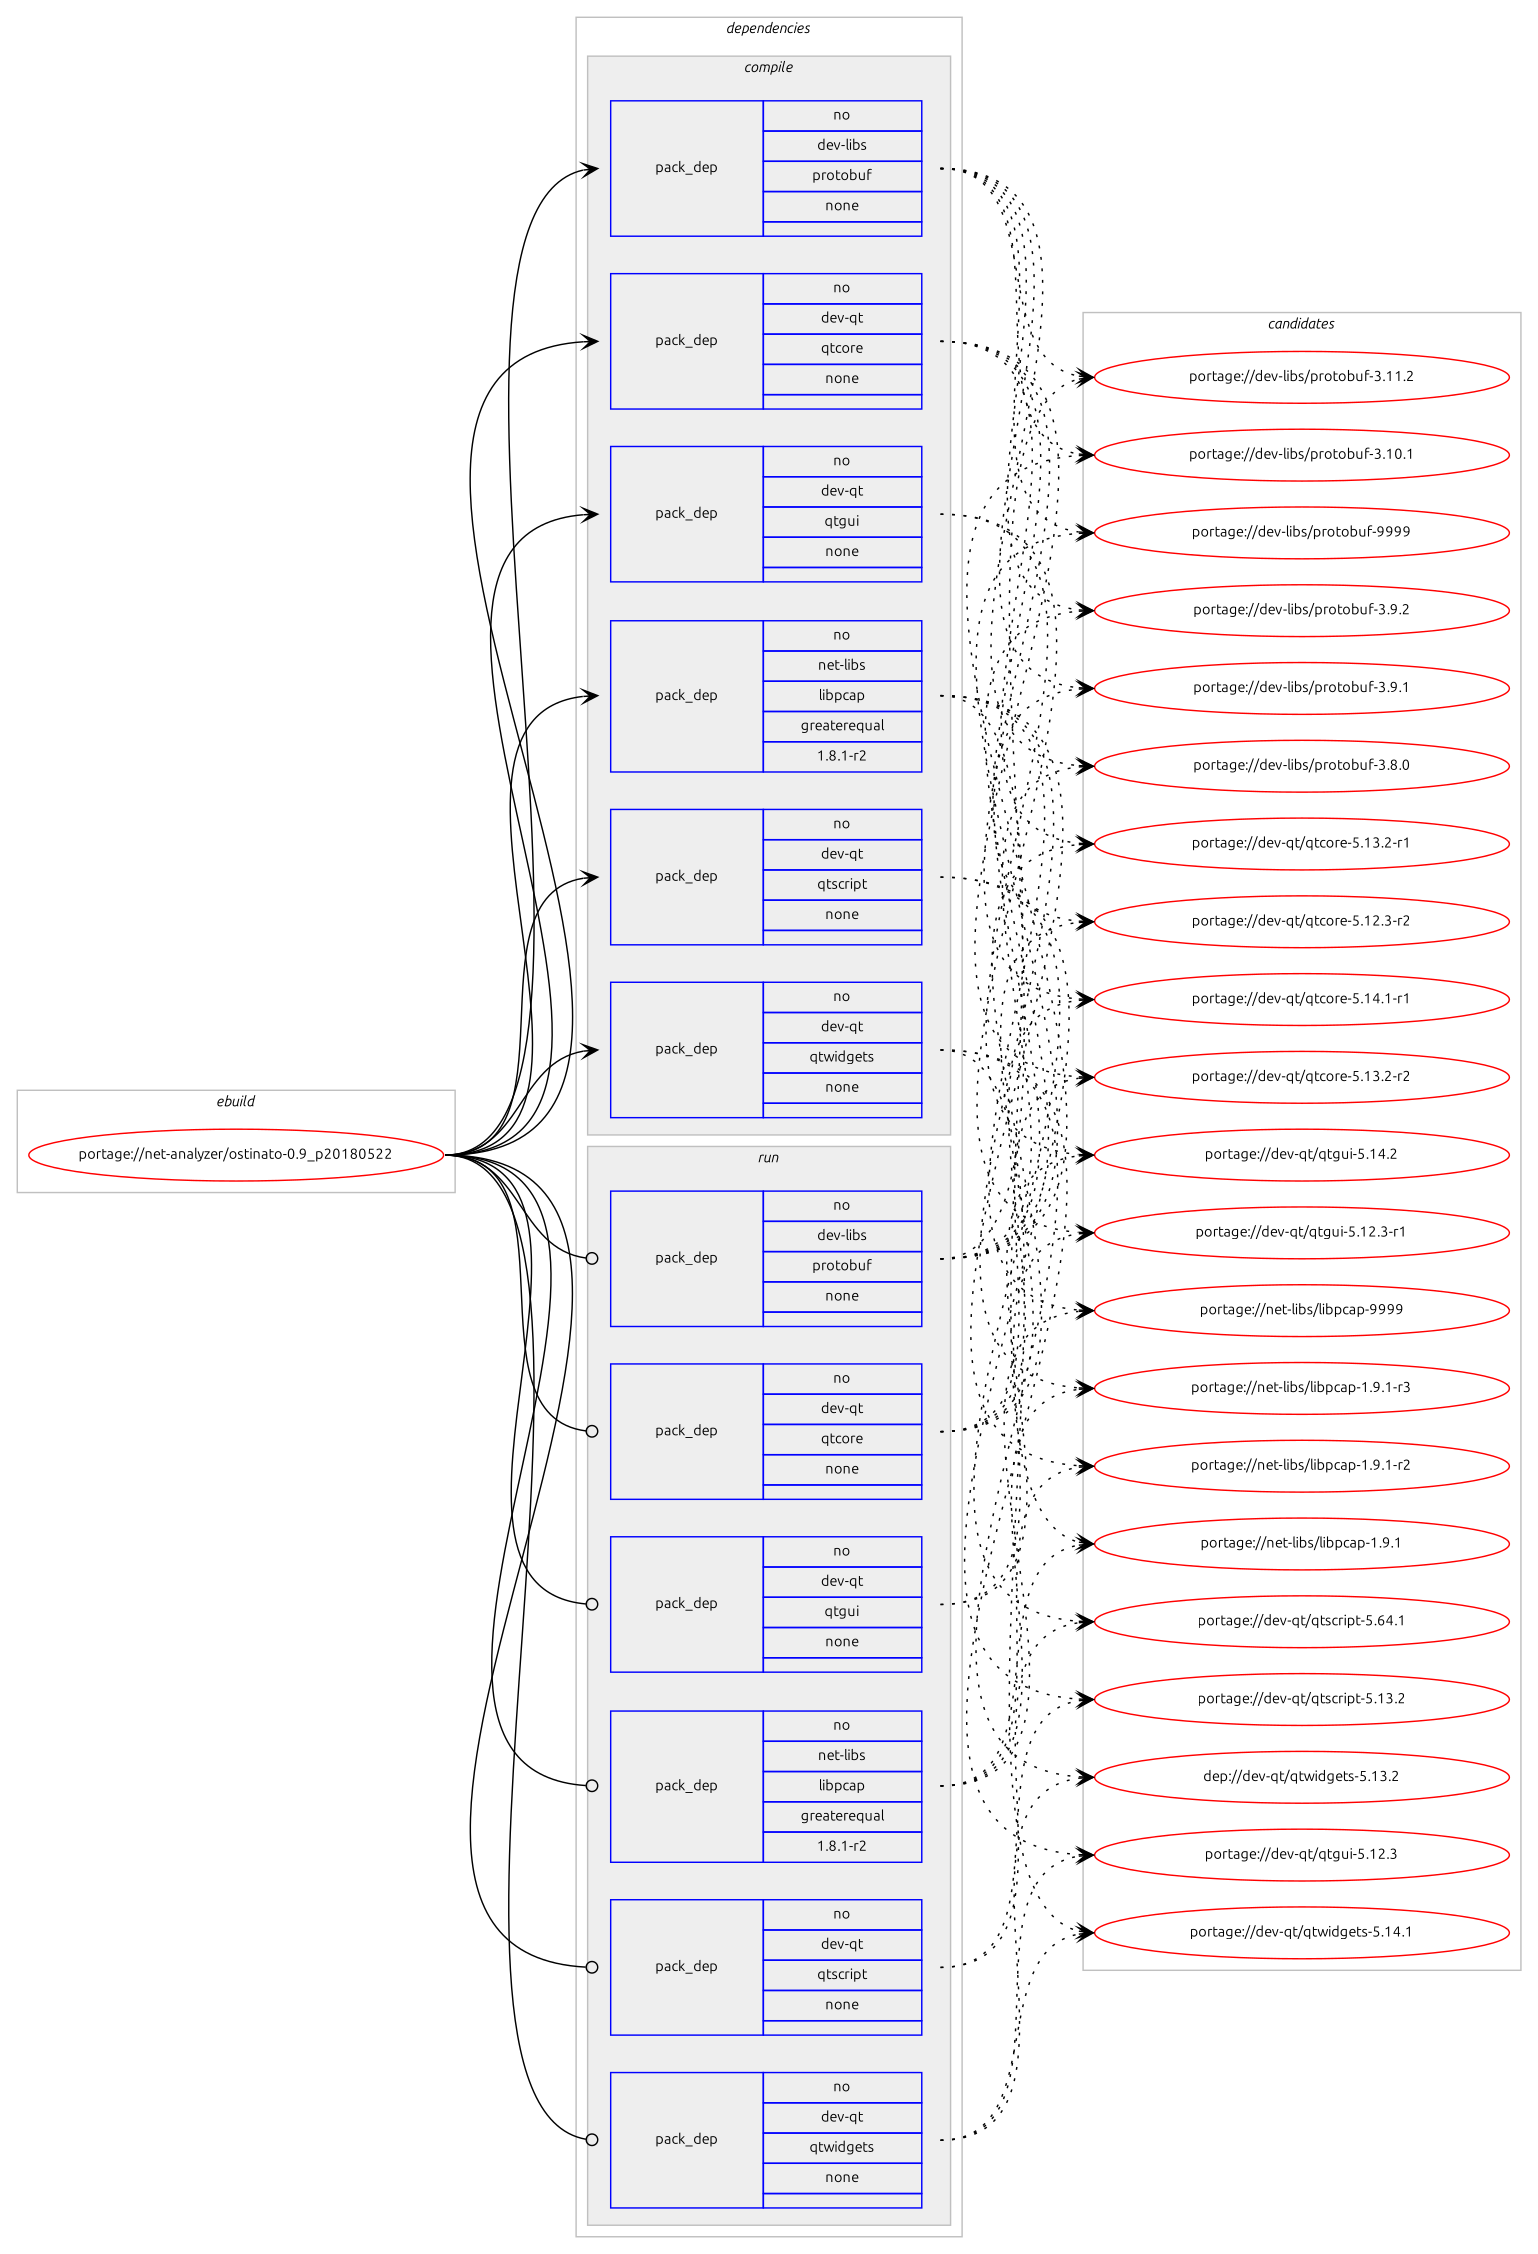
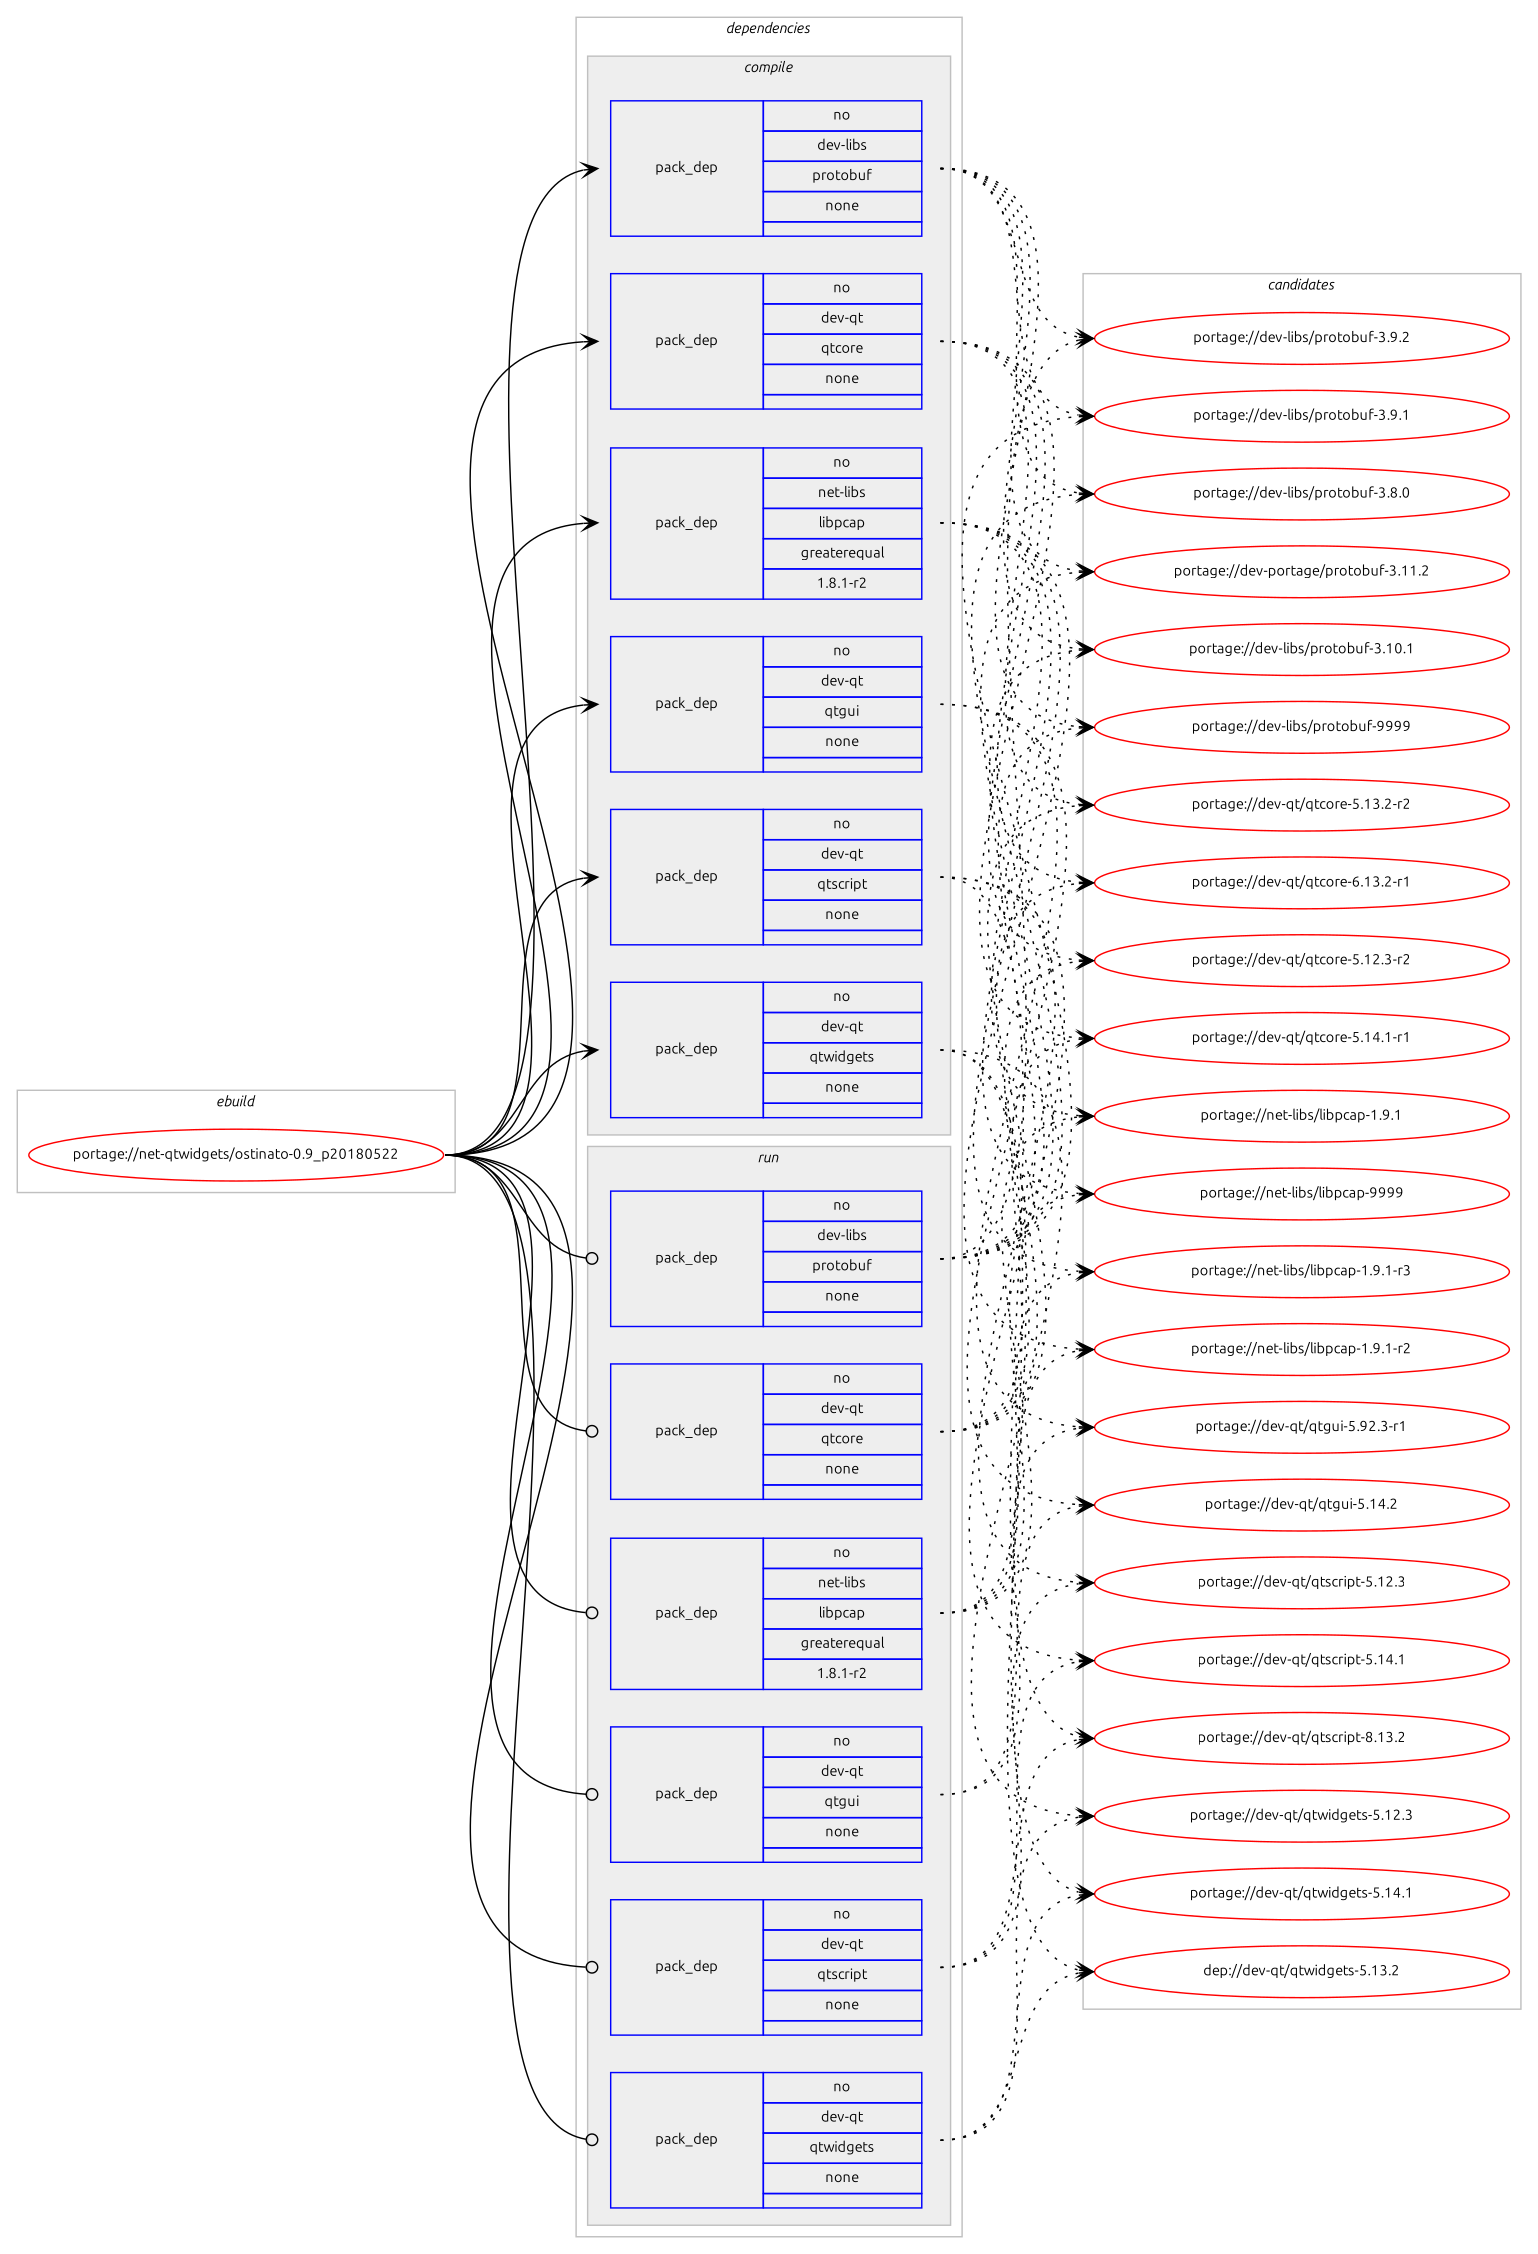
node "portage://dev-libs/protobuf-3.11.2": label "portage://dev-libs/protobuf-3.11.2" -> "portage://dev-portage/protobuf-3.11.2"
node "portage://dev-qt/qtcore-5.13.2-r1": label "portage://dev-qt/qtcore-5.13.2-r1" -> "portage://dev-qt/qtcore-6.13.2-r1"
node "portage://net-analyzer/ostinato-0.9_p20180522": label "portage://net-analyzer/ostinato-0.9_p20180522" -> "portage://net-qtwidgets/ostinato-0.9_p20180522"
node "portage://dev-qt/qtgui-5.12.3-r1": label "portage://dev-qt/qtgui-5.12.3-r1" -> "portage://dev-qt/qtgui-5.92.3-r1"
node "portage://dev-qt/qtscript-5.12.3": added
node "portage://dev-qt/qtscript-5.64.1": label "portage://dev-qt/qtscript-5.64.1" -> "portage://dev-qt/qtscript-5.14.1"
node "portage://dev-qt/qtscript-5.13.2": label "portage://dev-qt/qtscript-5.13.2" -> "portage://dev-qt/qtscript-8.13.2"
node "portage://dev-qt/qtgui-5.12.3": label "portage://dev-qt/qtgui-5.12.3" -> "portage://dev-qt/qtwidgets-5.12.3"
